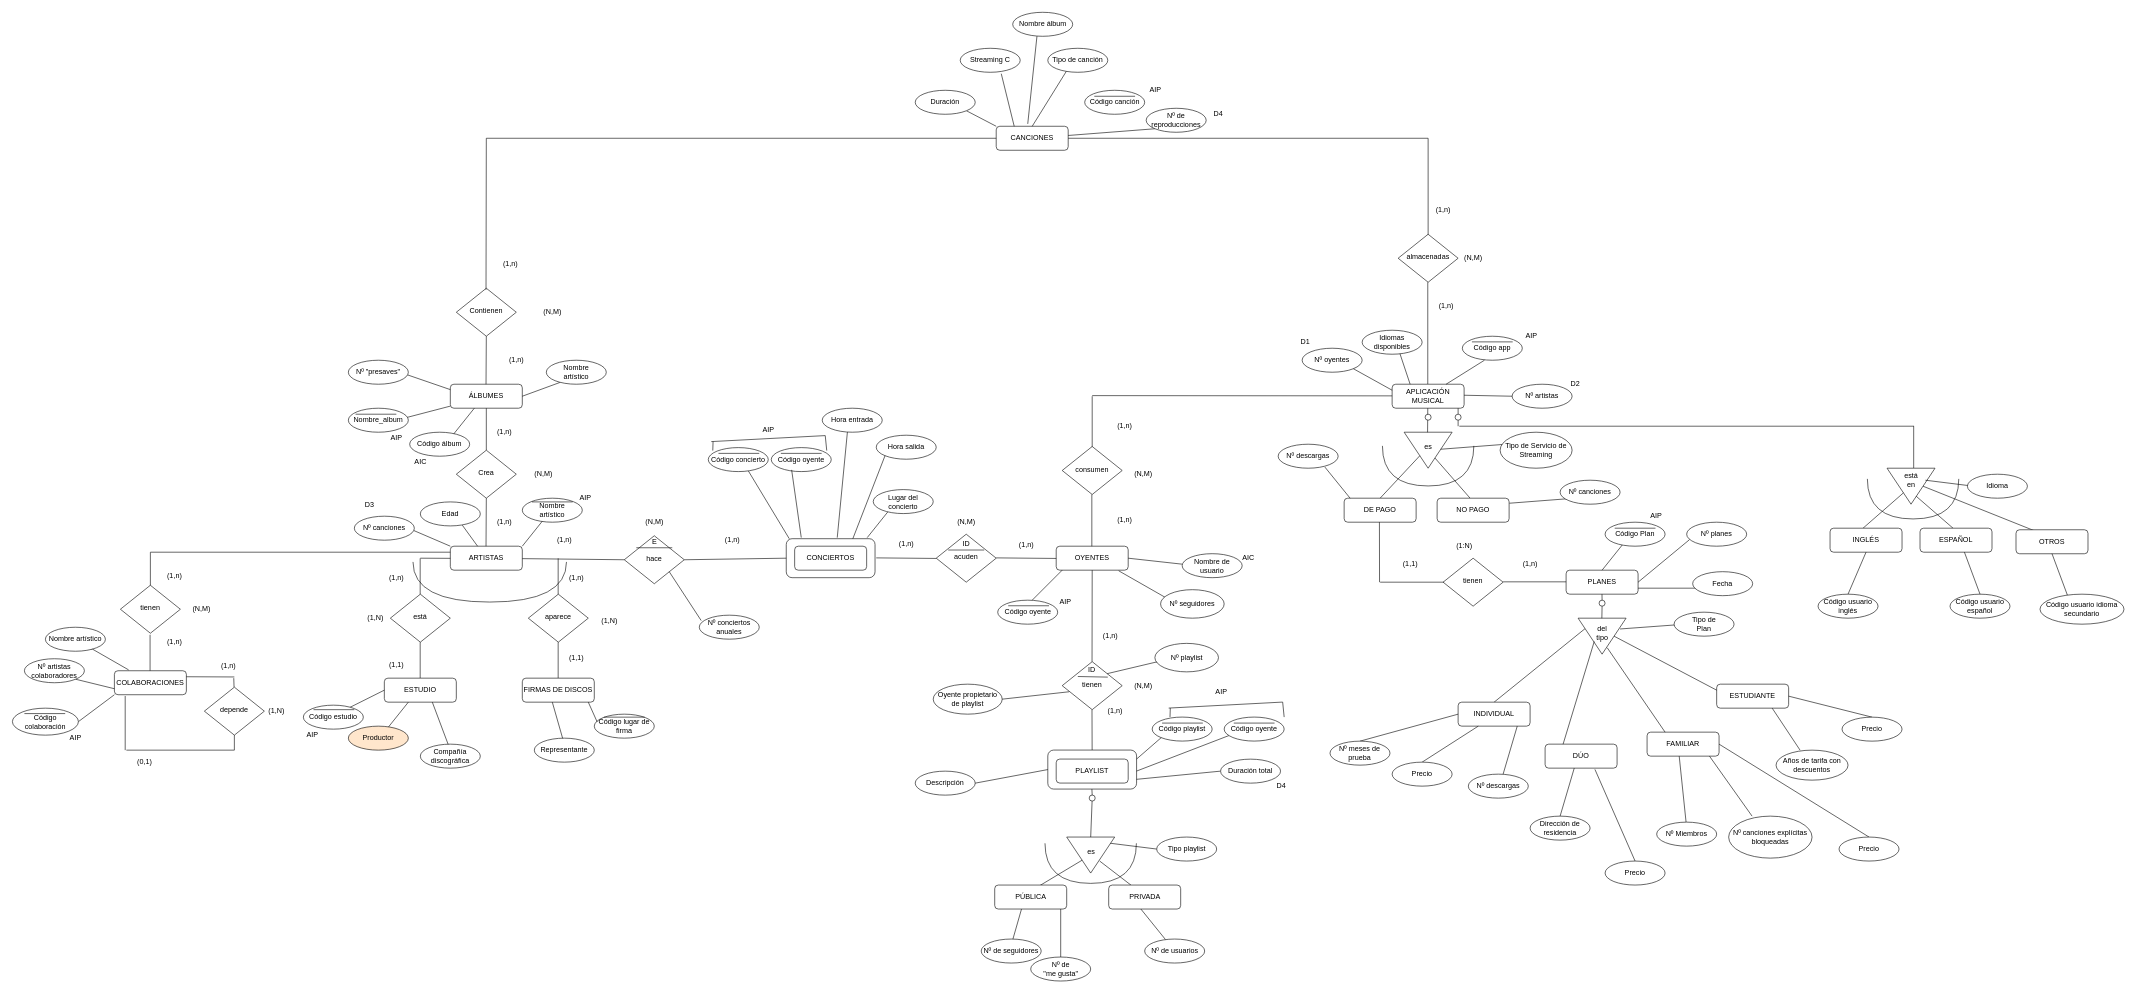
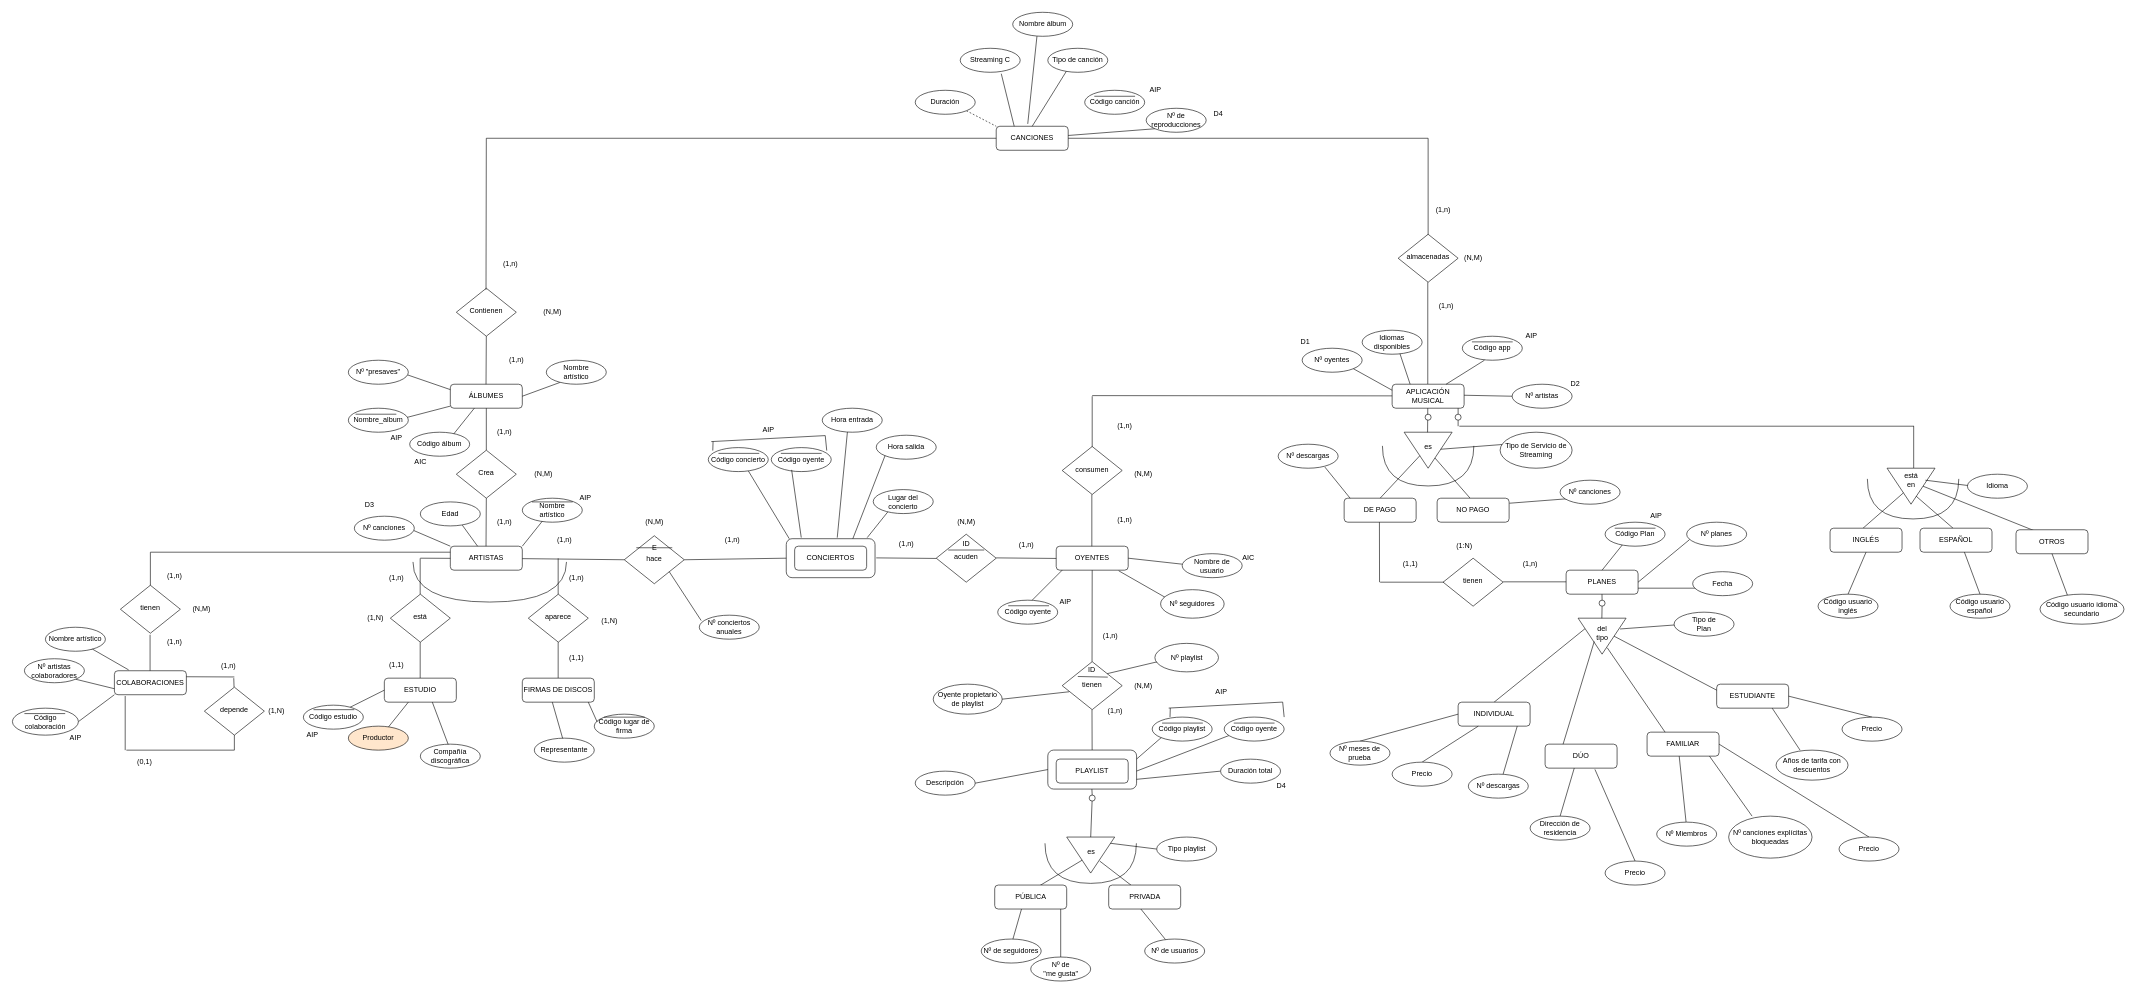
edge "Duración" -- "CANCIONES": style solid -> dashed
node "E": moved (654, 542) -> (654, 548)
